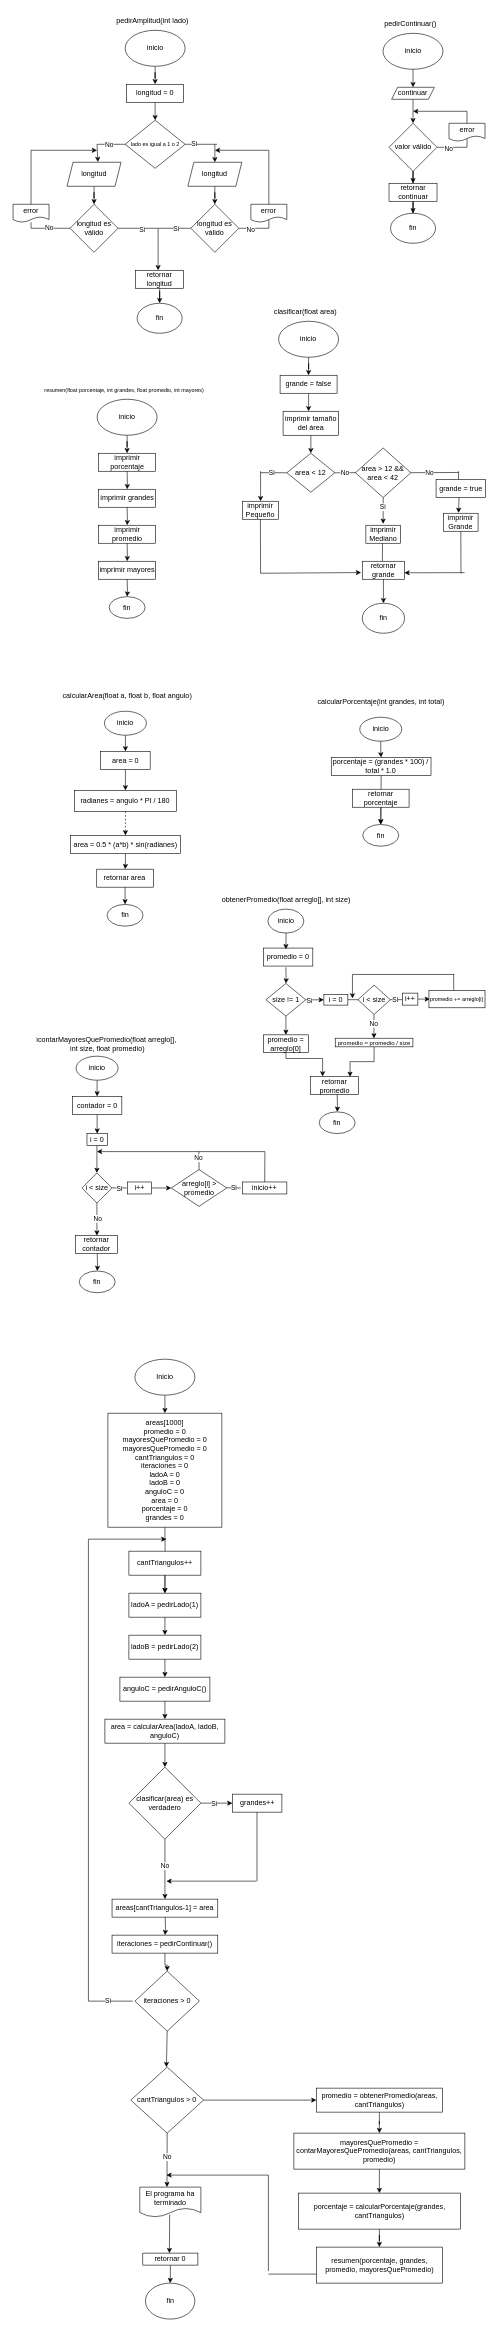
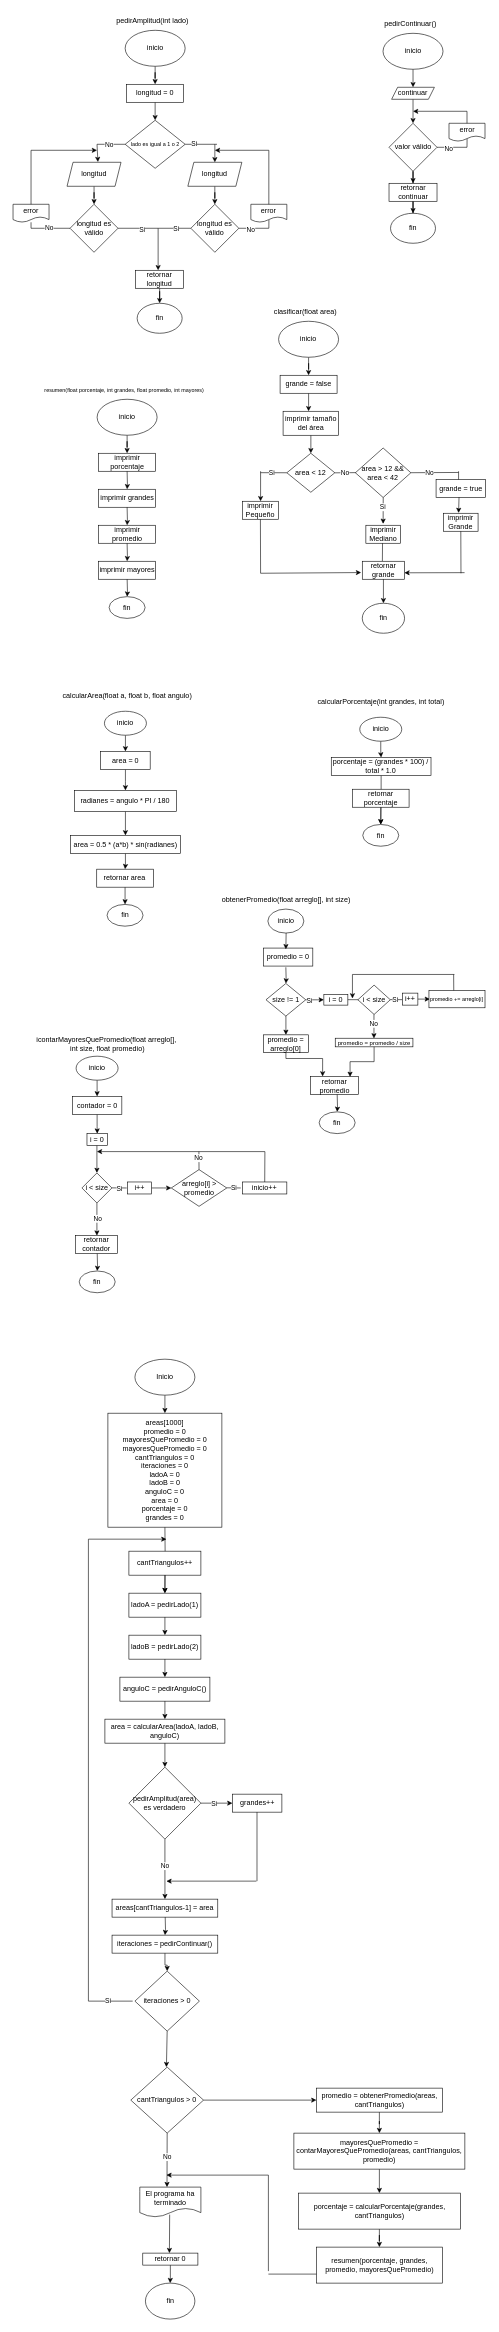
edge "radianes = angulo * PI / 180" -> "area = 0.5 * (a*b) * sin(radianes)": style dashed -> solid
node "clasificar(area) es verdadero": label "clasificar(area) es verdadero" -> "pedirAmplitud(area) es verdadero"
